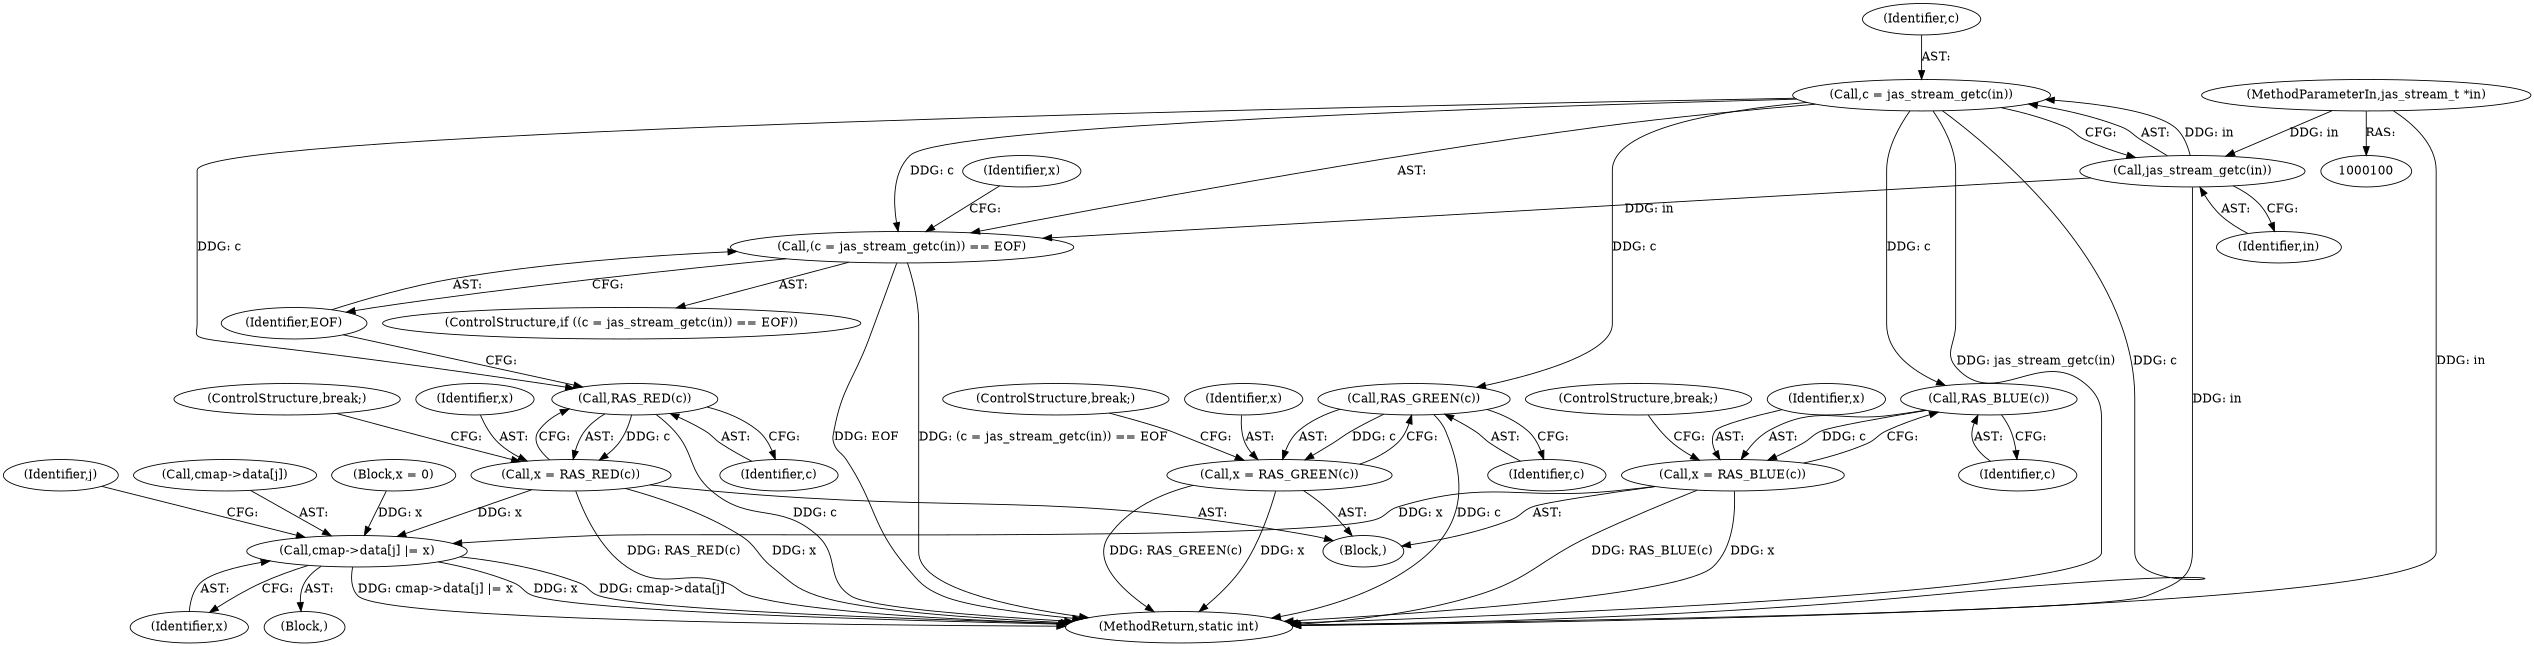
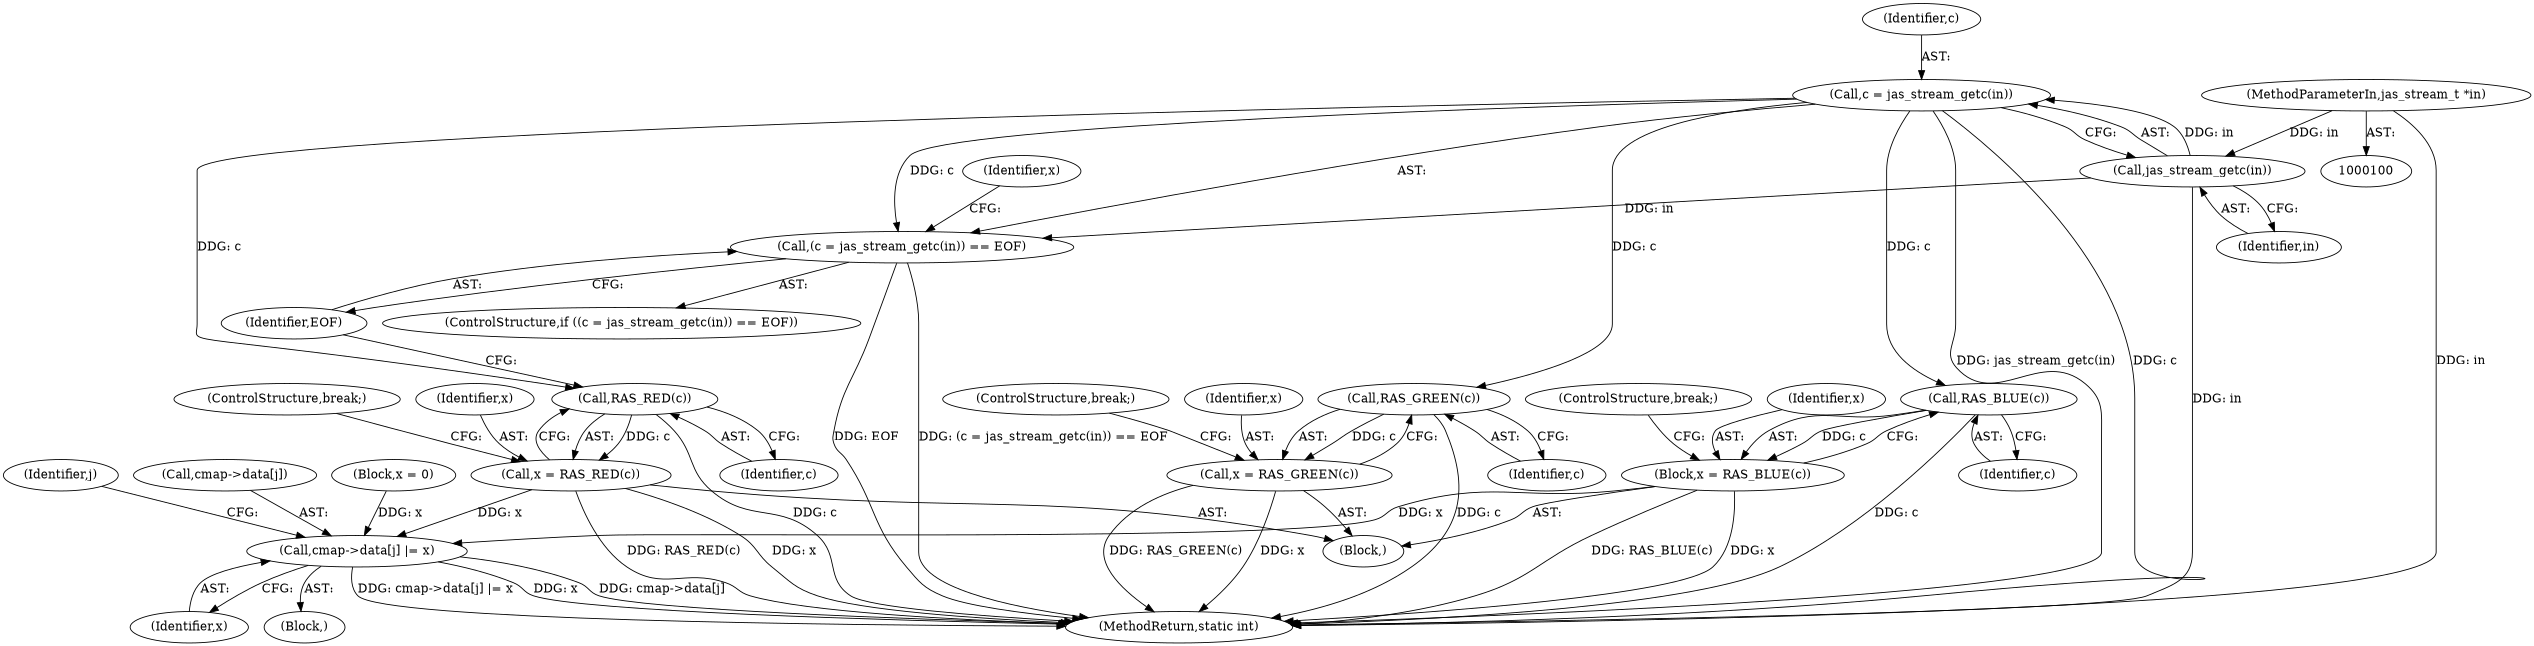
edge "(MethodParameterIn,jas_stream_t *in)" -> "1000100": label "RAS: " -> "AST: "
node "(Call,x = RAS_BLUE(c))": label "(Call,x = RAS_BLUE(c))" -> "(Block,x = RAS_BLUE(c))"
edge "(Call,RAS_BLUE(c))" -> "(MethodReturn,static int)": added, label "DDG: c"
